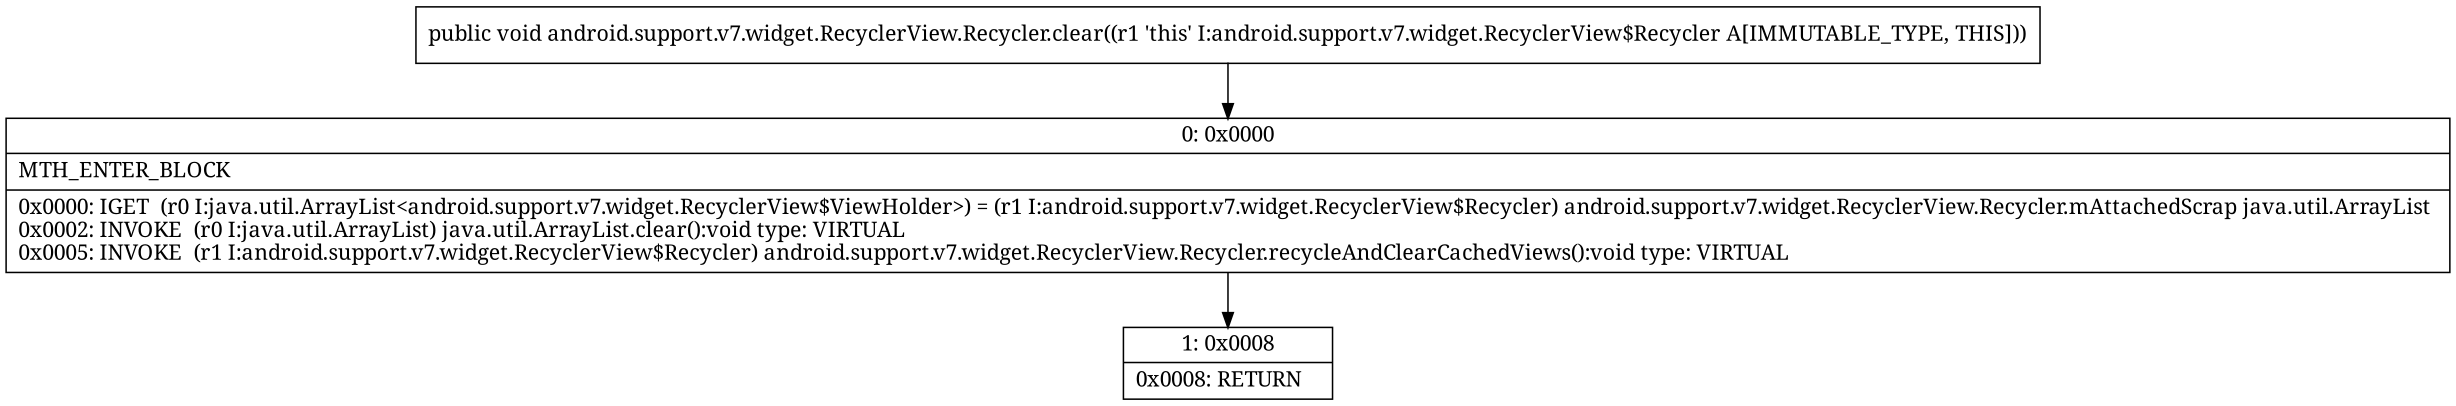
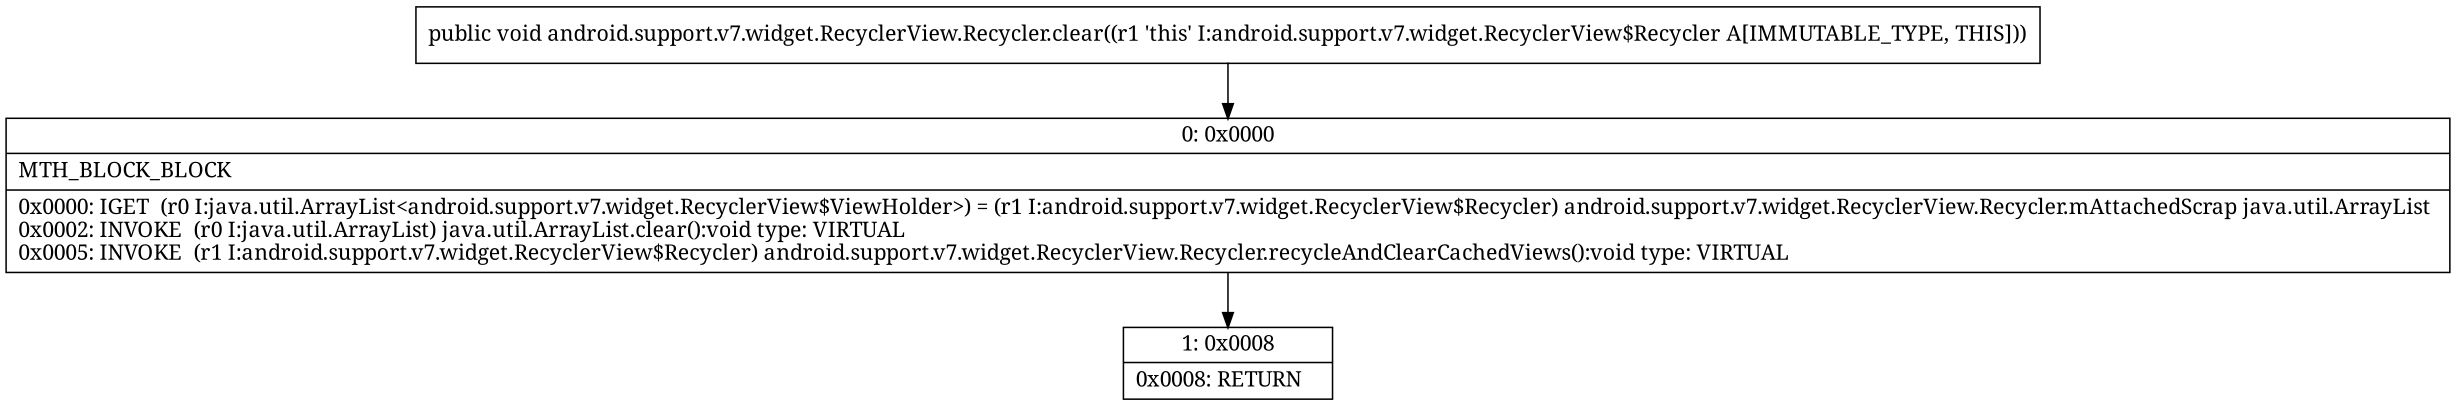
node "0: 0x0000": text "MTH_ENTER_BLOCK" -> "MTH_BLOCK_BLOCK"
